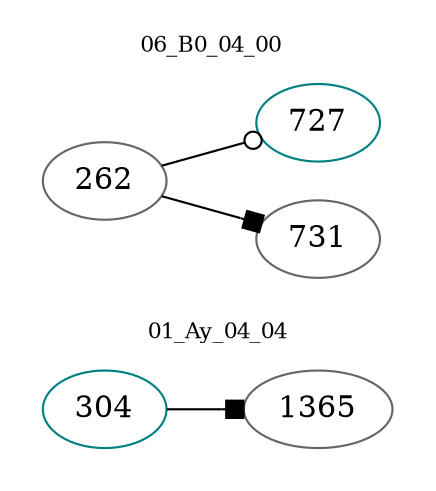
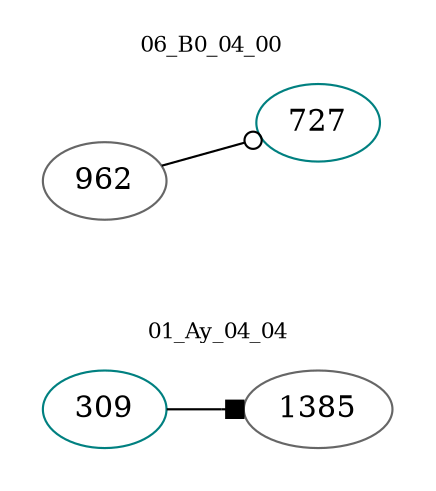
node "262": label "262" -> "962"
node "731": removed
node "304": label "304" -> "309"
node "1365": label "1365" -> "1385"
